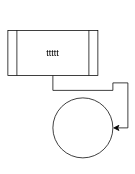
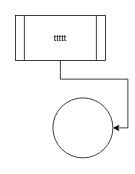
node "ttttt": moved (53, 53) -> (60, 38)
